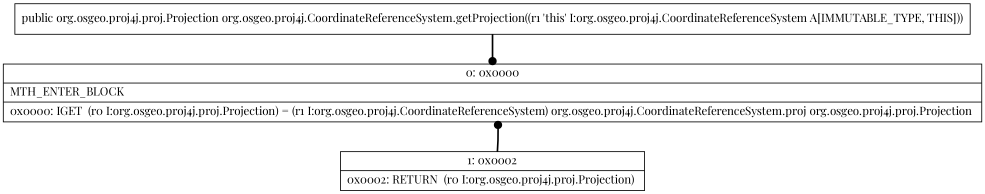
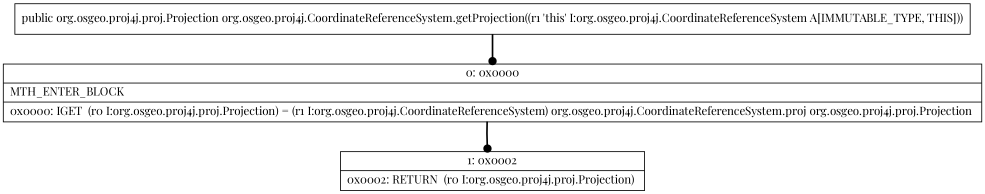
edge "1: 0x0002" -> "0: 0x0000": reversed
